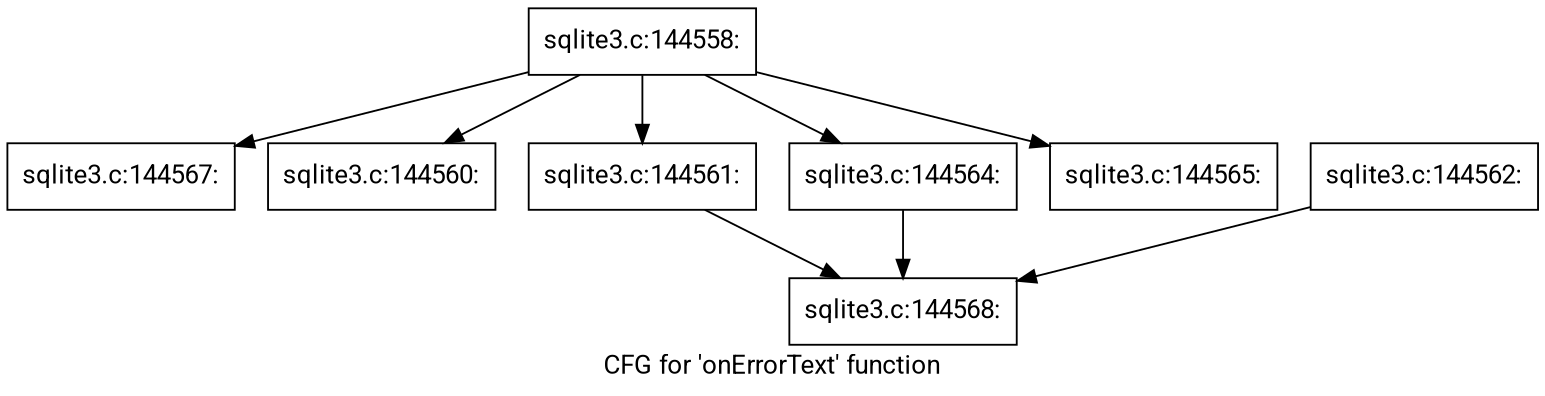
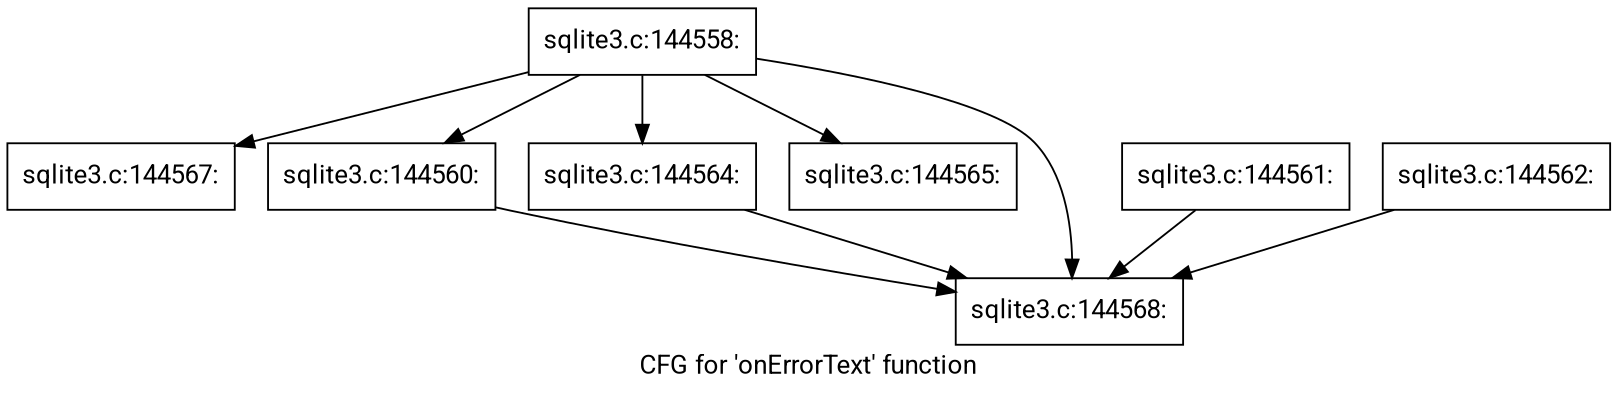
edge "sqlite3.c:144558:" -> "sqlite3.c:144561:": now "sqlite3.c:144558:" -> "sqlite3.c:144568:"
edge "sqlite3.c:144560:" -> "sqlite3.c:144568:": added
